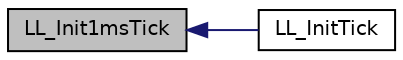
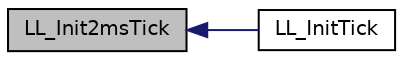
node "LL_Init1msTick": label "LL_Init1msTick" -> "LL_Init2msTick"
